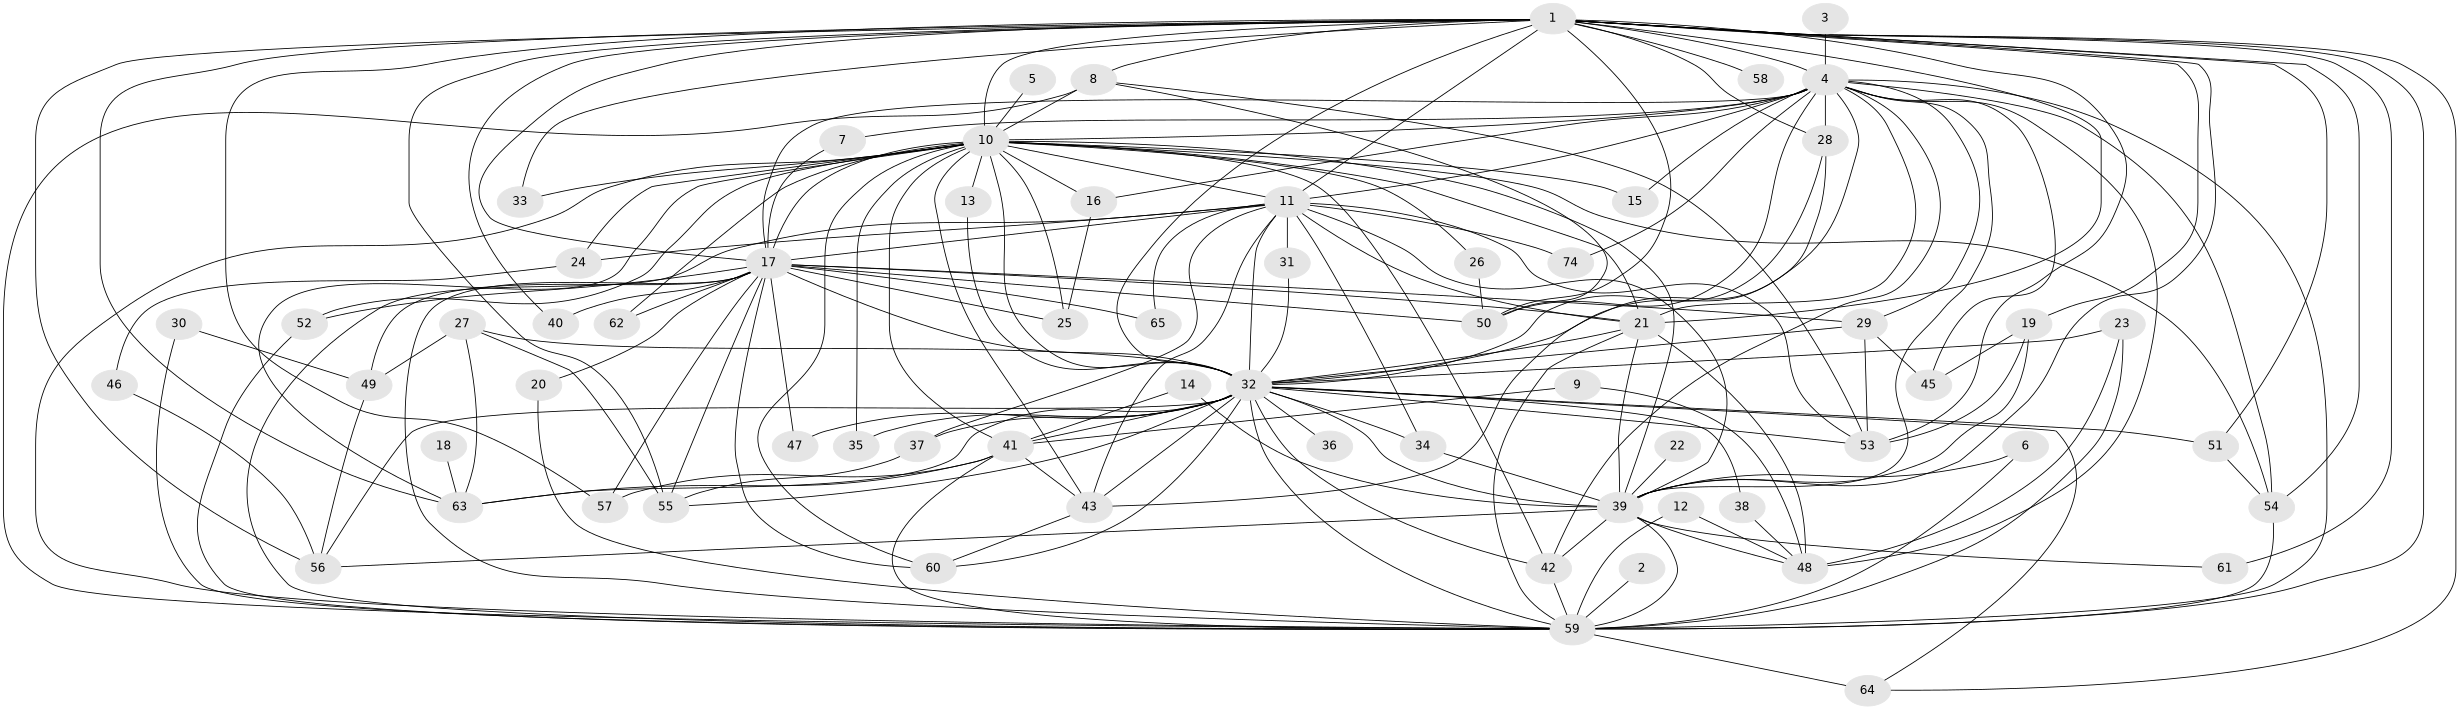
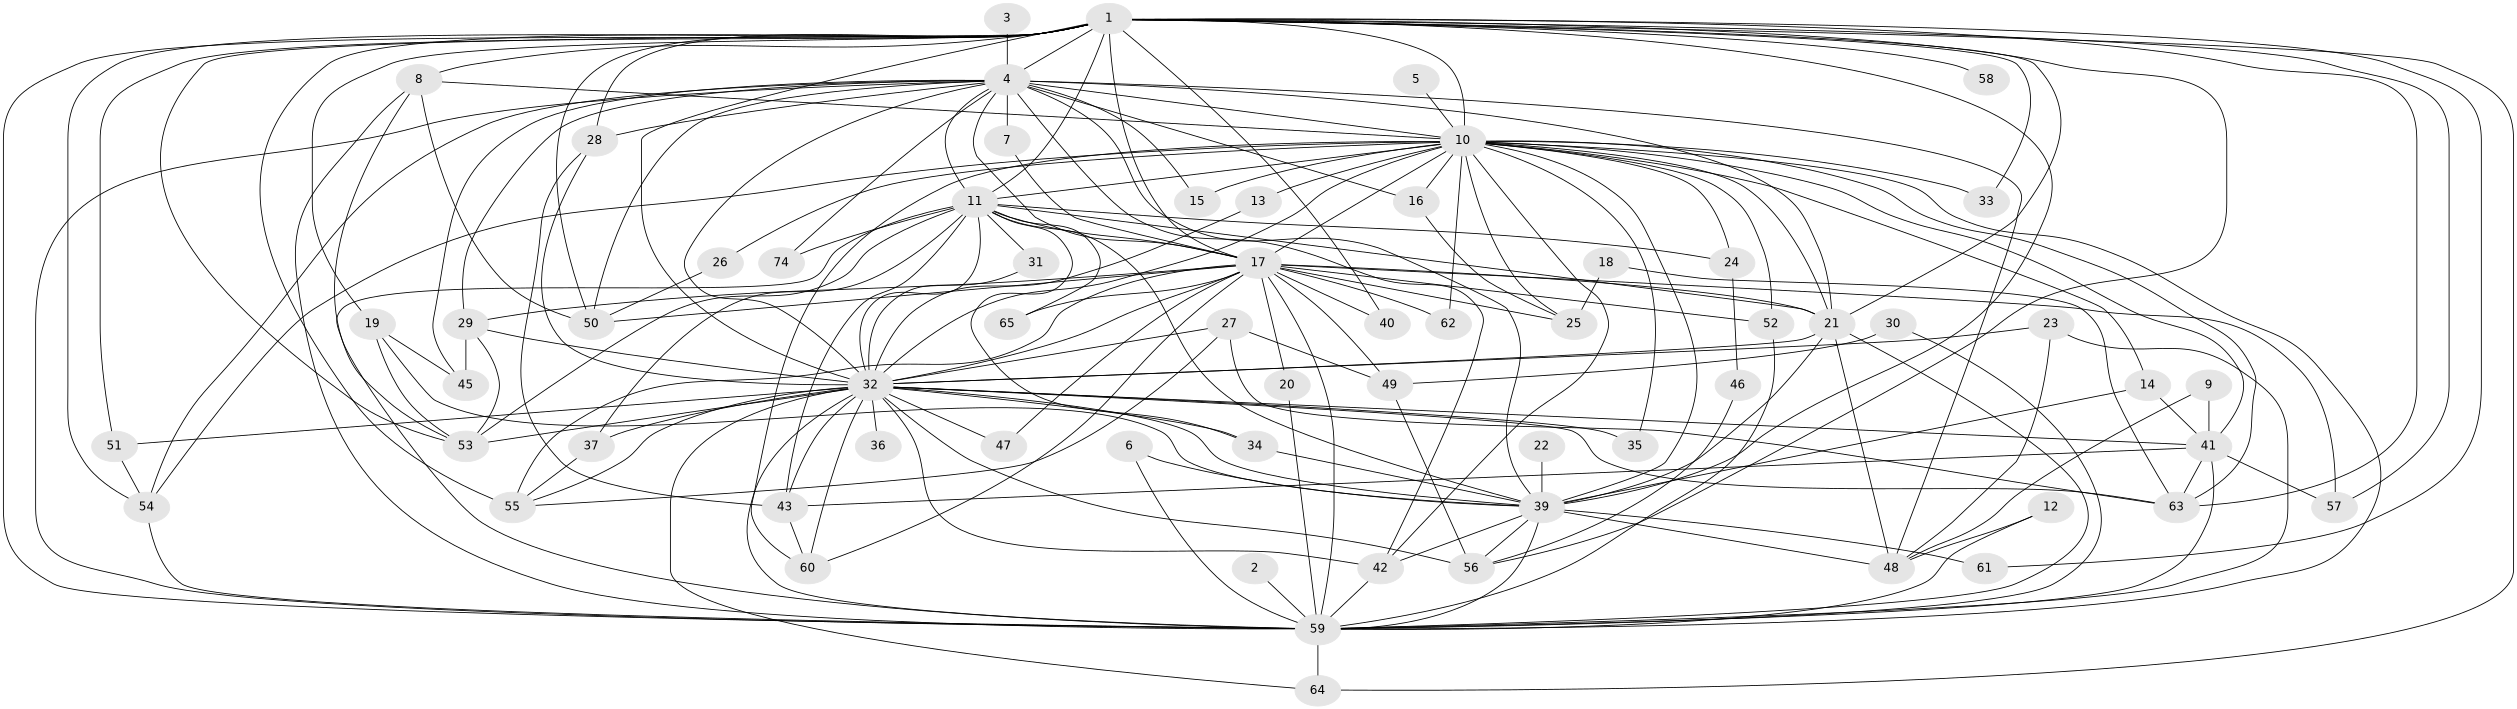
edge "18" -- "25": added
edge "10" -- "43": now "10" -- "14"
node "38": removed
